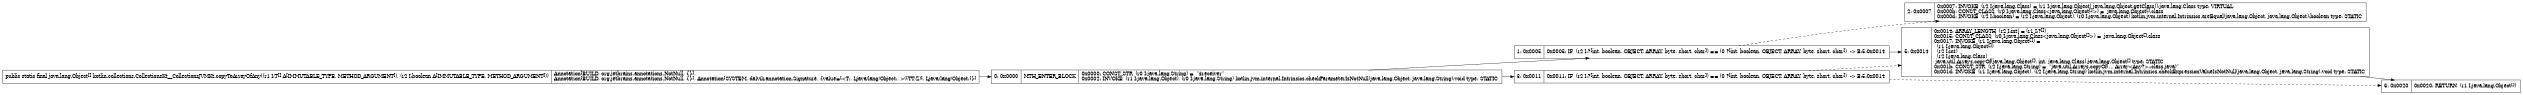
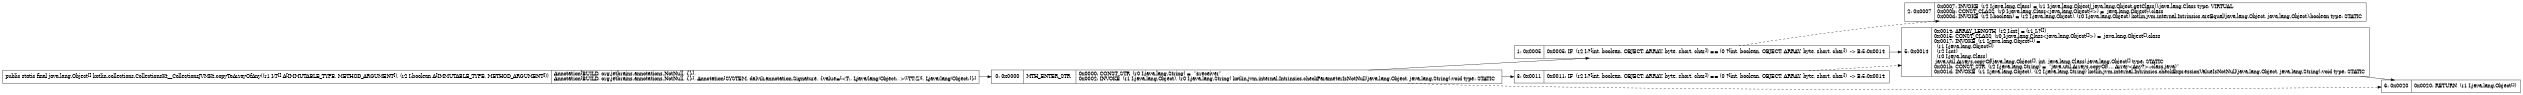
node "5: 0x0014": text "(r2 I:java.lang.Class)" -> "(r0 I:java.lang.Class)"
node "0: 0x0000": text "MTH_ENTER_BLOCK" -> "MTH_ENTER_STR"
edge "3: 0x0011" -> "6: 0x0020": now "0: 0x0000" -> "6: 0x0020"
